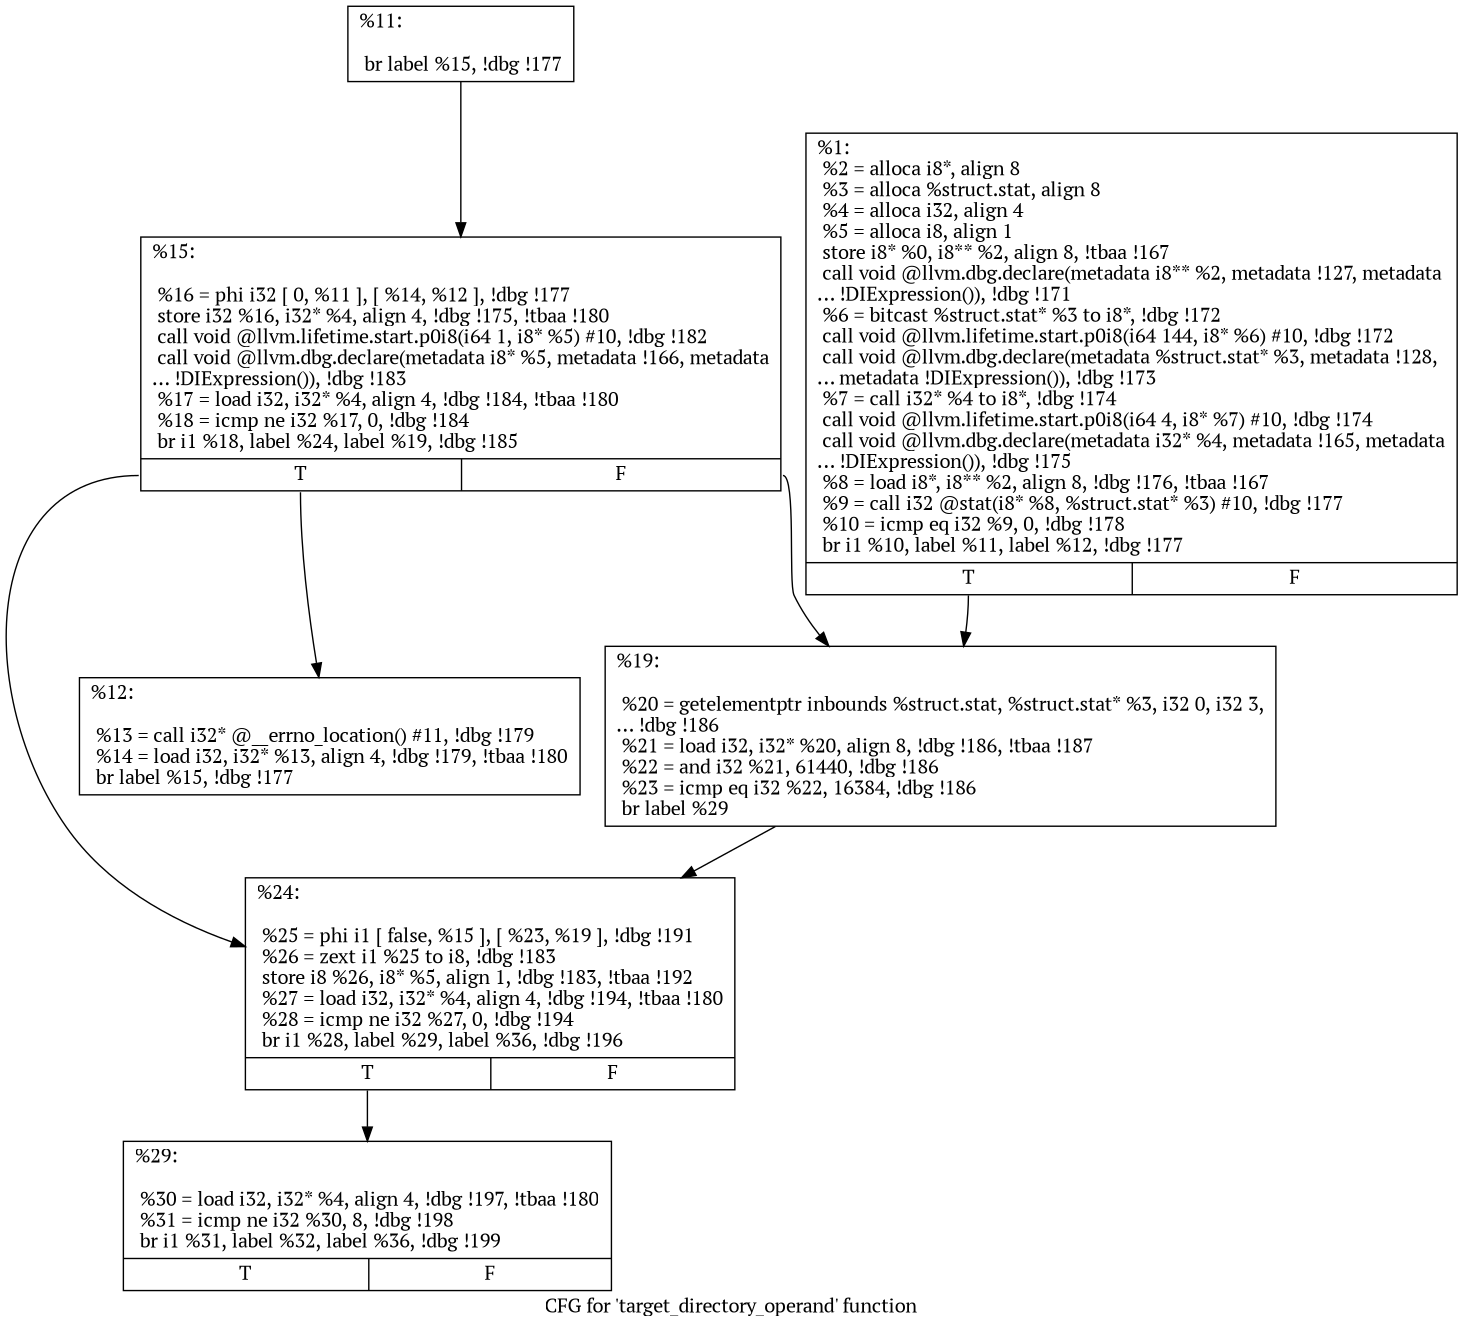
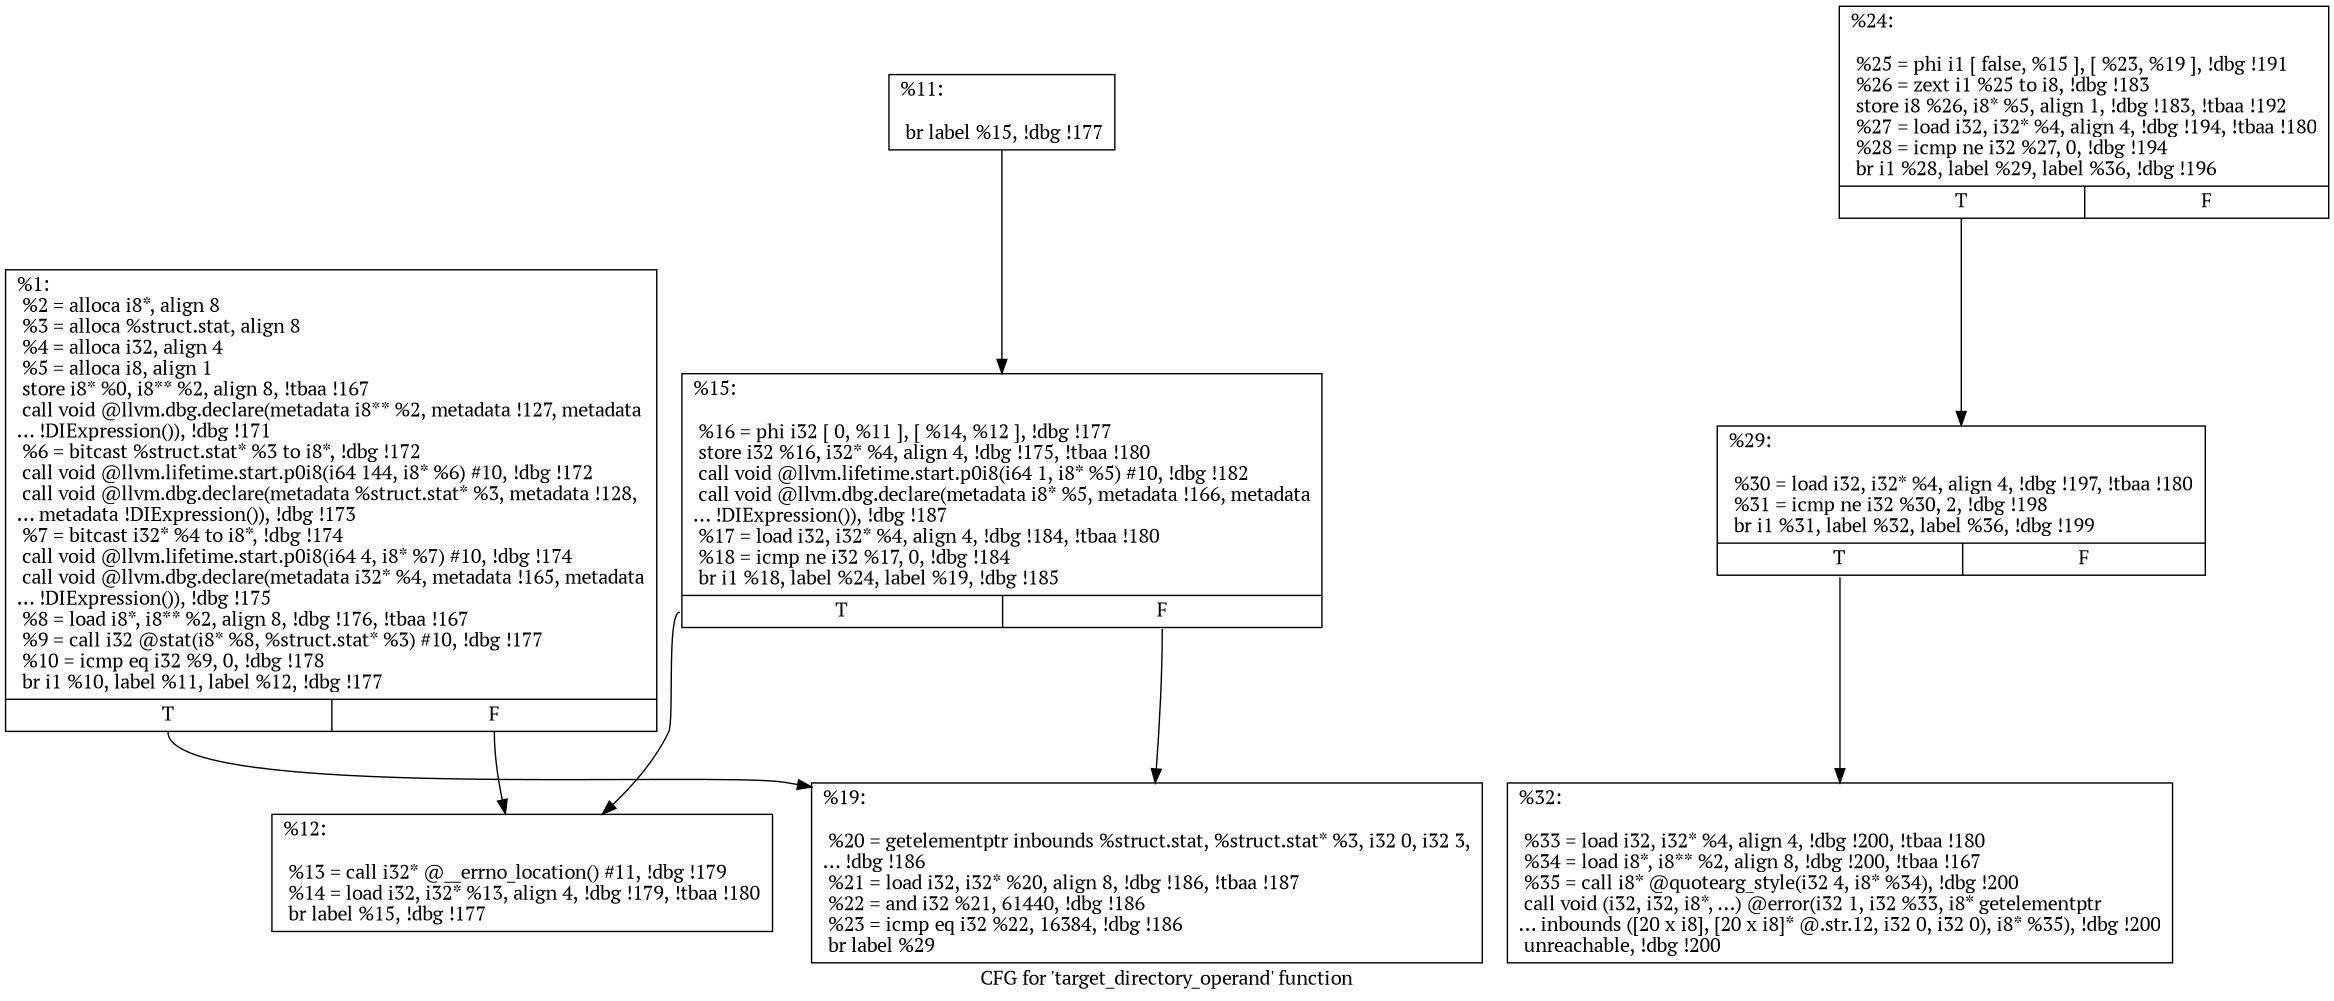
node "%15:": text "... !DIExpression()), !dbg !183" -> "... !DIExpression()), !dbg !187"
node "%1:": text "%7 = call i32* %4 to i8*, !dbg !174" -> "%7 = bitcast i32* %4 to i8*, !dbg !174"
edge "%15:" -> "%24:": removed
edge "%1:" -> "%12:": added
edge "%19:" -> "%24:": removed
node "%32:": added
node "%29:": text "%31 = icmp ne i32 %30, 8, !dbg !198" -> "%31 = icmp ne i32 %30, 2, !dbg !198"
